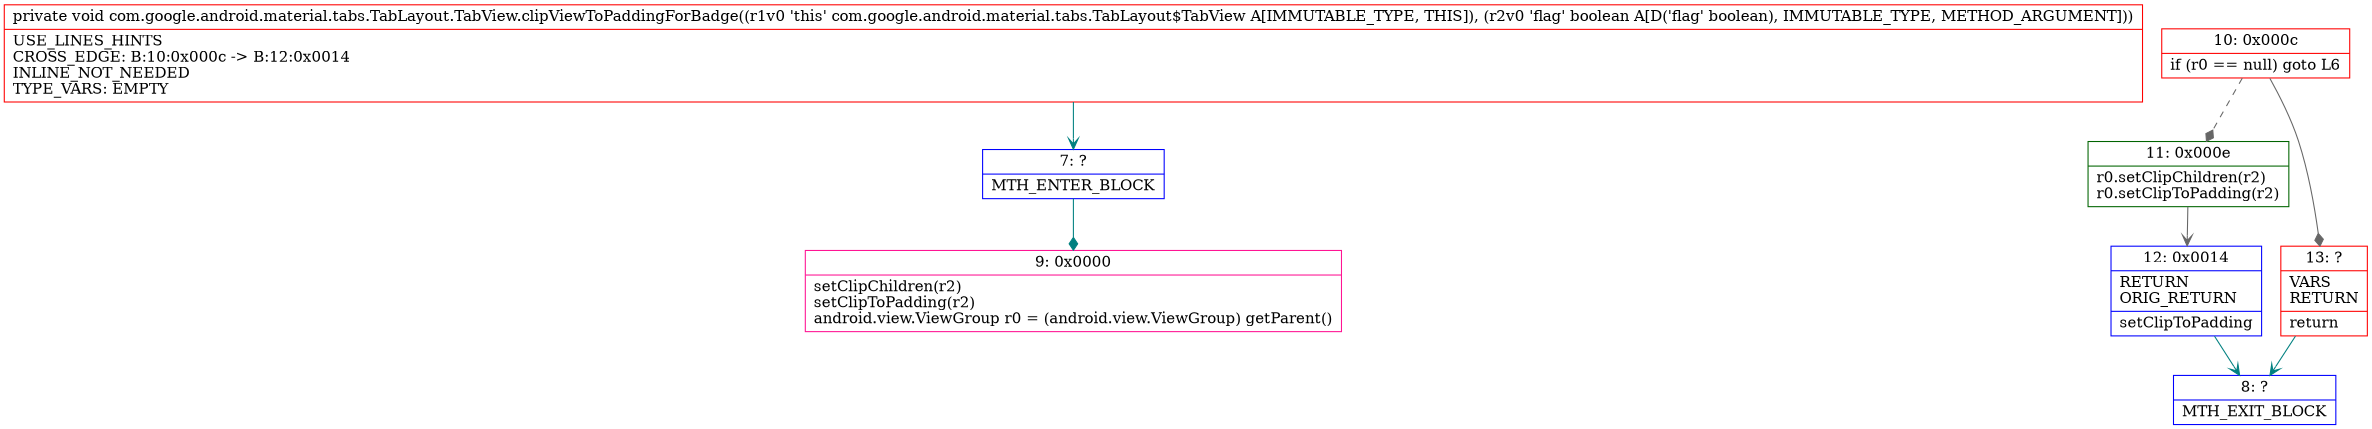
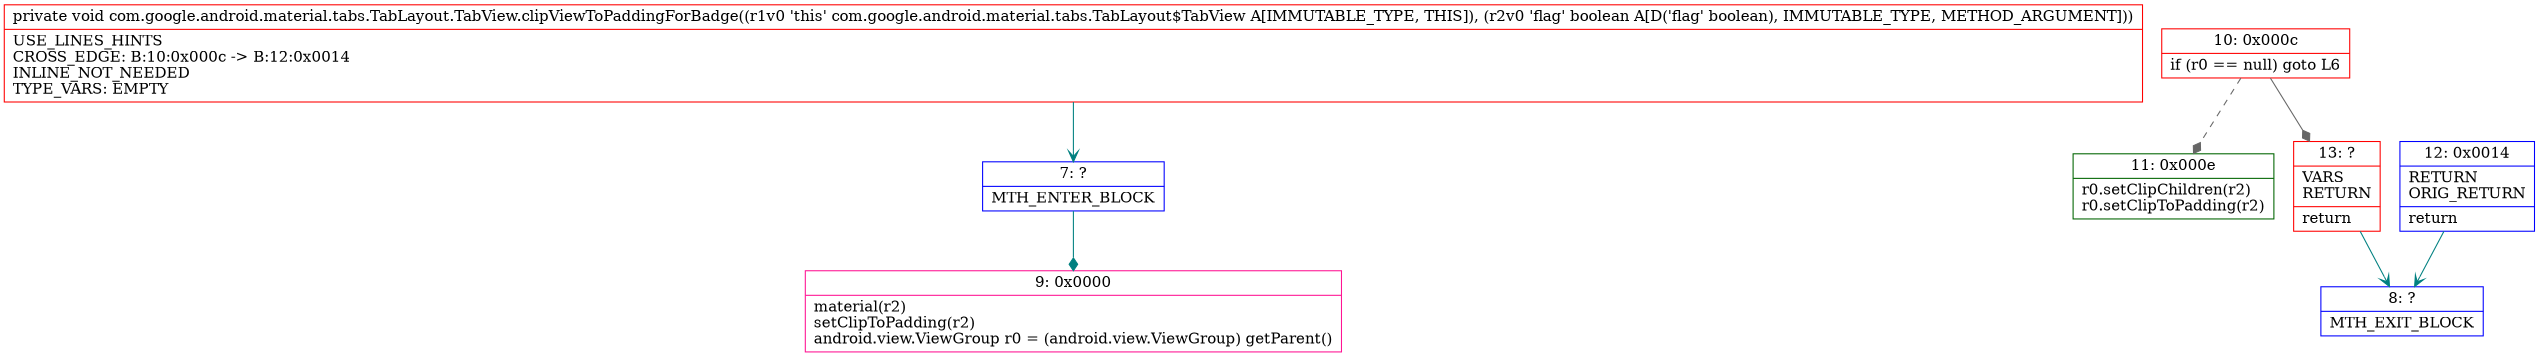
edge "11: 0x000e" -> "12: 0x0014": removed
node "9: 0x0000": text "setClipChildren(r2)" -> "material(r2)"
node "12: 0x0014": text "setClipToPadding" -> "return"
